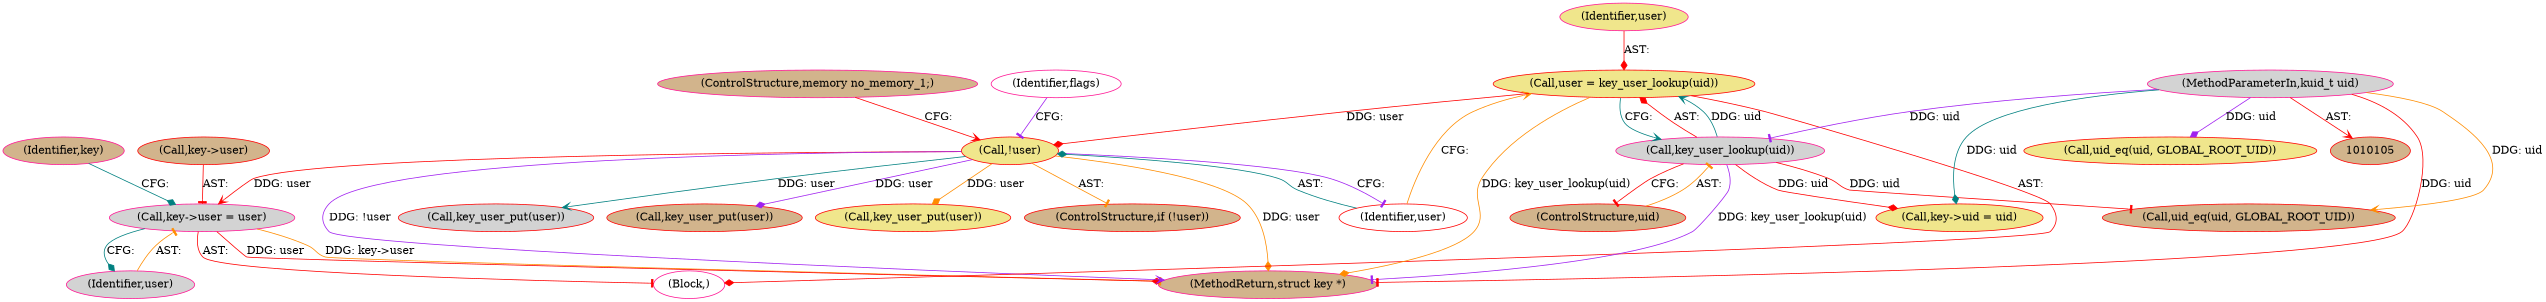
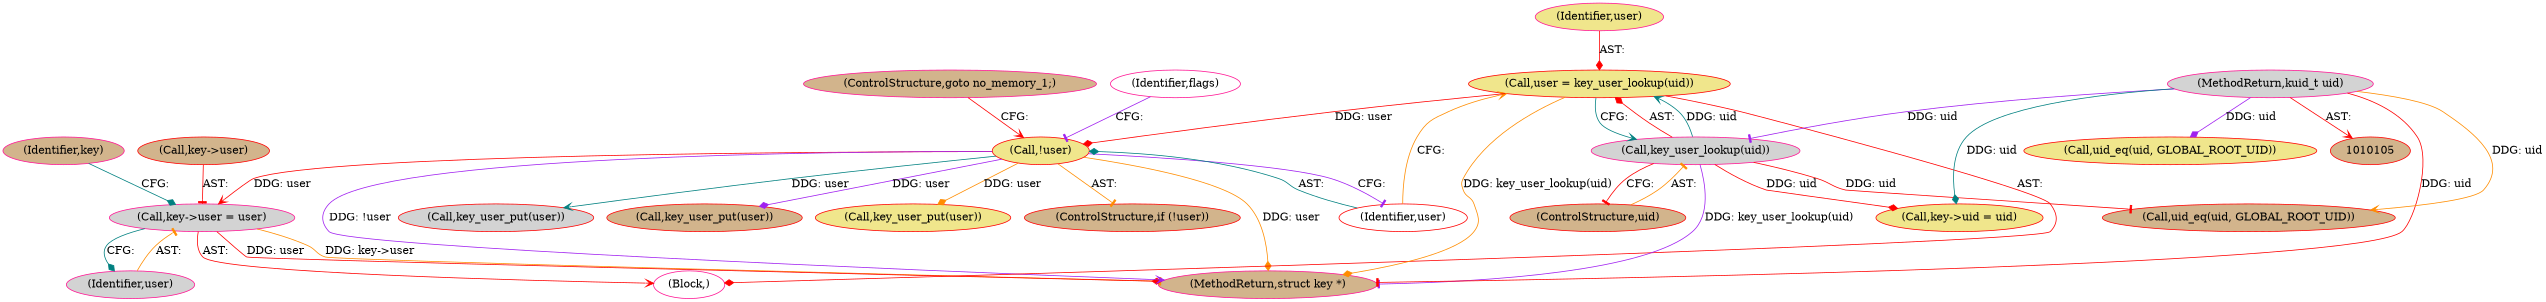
node "(ControlStructure,memory no_memory_1;)": label "(ControlStructure,memory no_memory_1;)" -> "(ControlStructure,goto no_memory_1;)"
node "(MethodParameterIn,kuid_t uid)": label "(MethodParameterIn,kuid_t uid)" -> "(MethodReturn,kuid_t uid)"
edge "(Call,key->user = user)" -> "(Block,)": arrowhead tee -> vee
